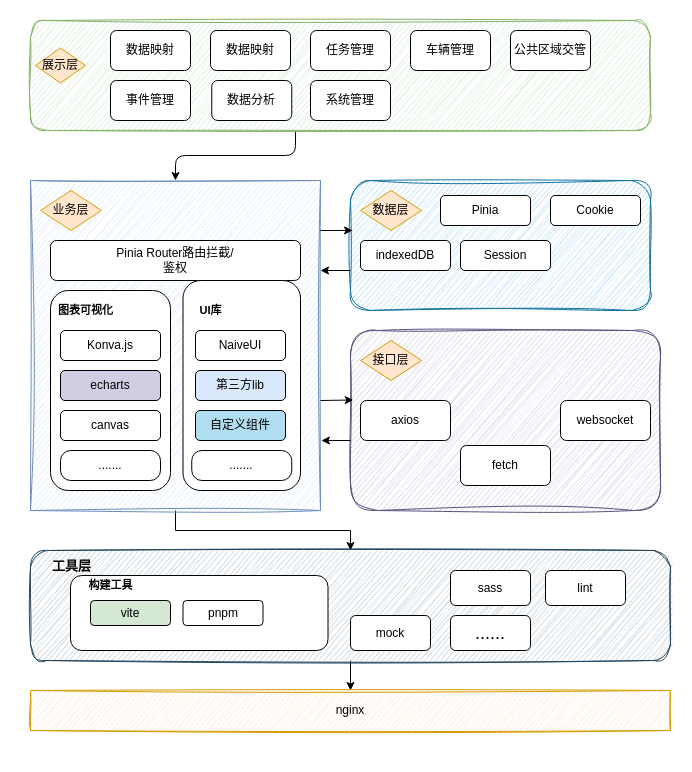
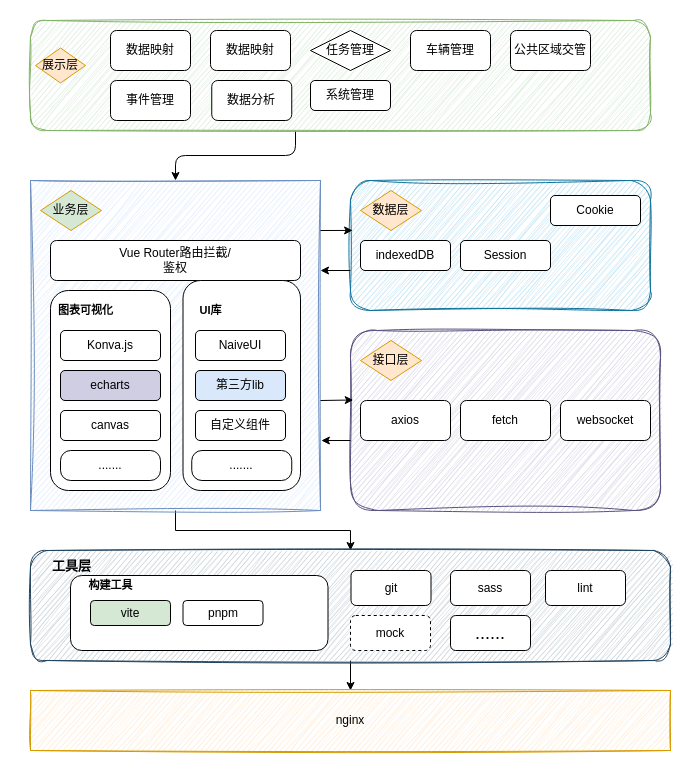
node "任务管理": shape rounded rectangle -> diamond
node "系统管理": size 80x40 -> 80x30
node "业务层": fillcolor #ffe6cc -> #d5e8d4
node "Pinia": removed
node "Pinia Router路由拦截/ 鉴权": label "Pinia Router路由拦截/ 鉴权" -> "Vue Router路由拦截/ 鉴权"
node "自定义组件": fillcolor #b1ddf0 -> #ffffff
node "fetch": moved (506, 466) -> (506, 421)
node "git": added
node "mock": style solid -> dashed
node "nginx": size 640x40 -> 640x60
